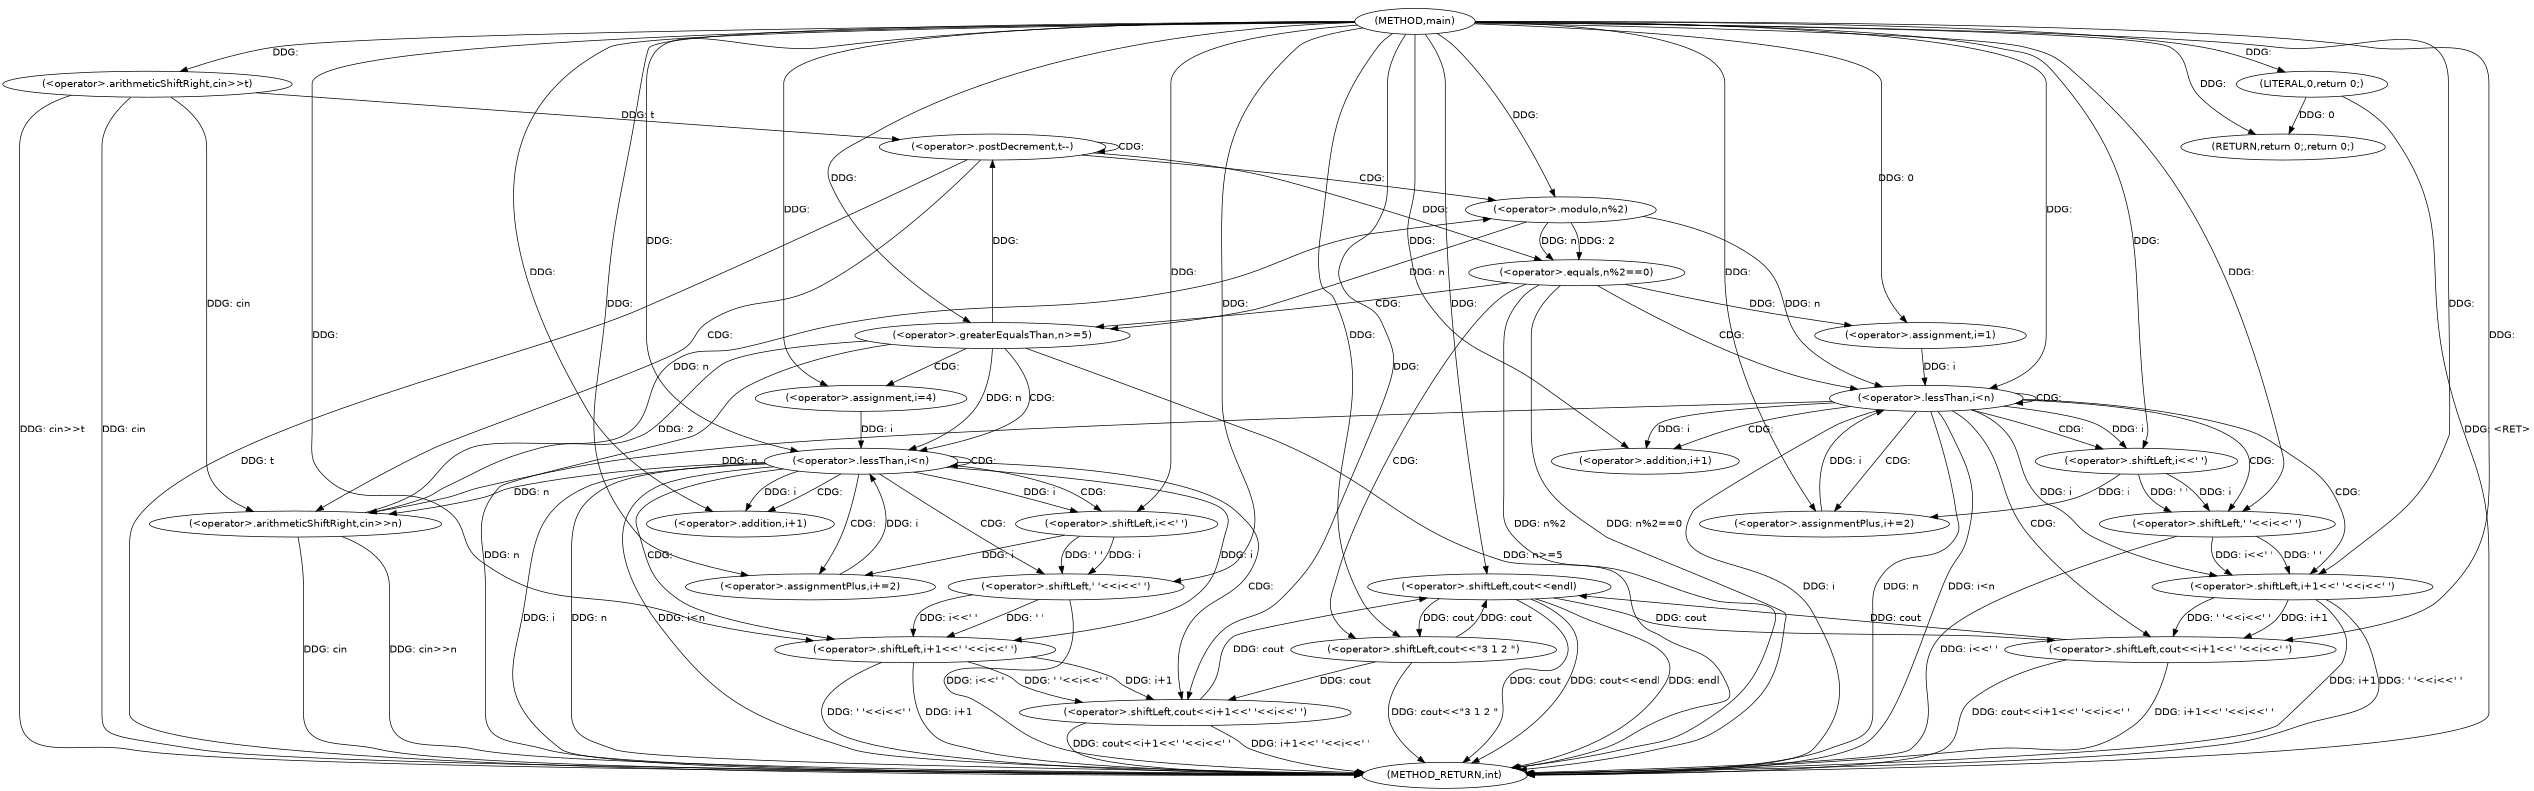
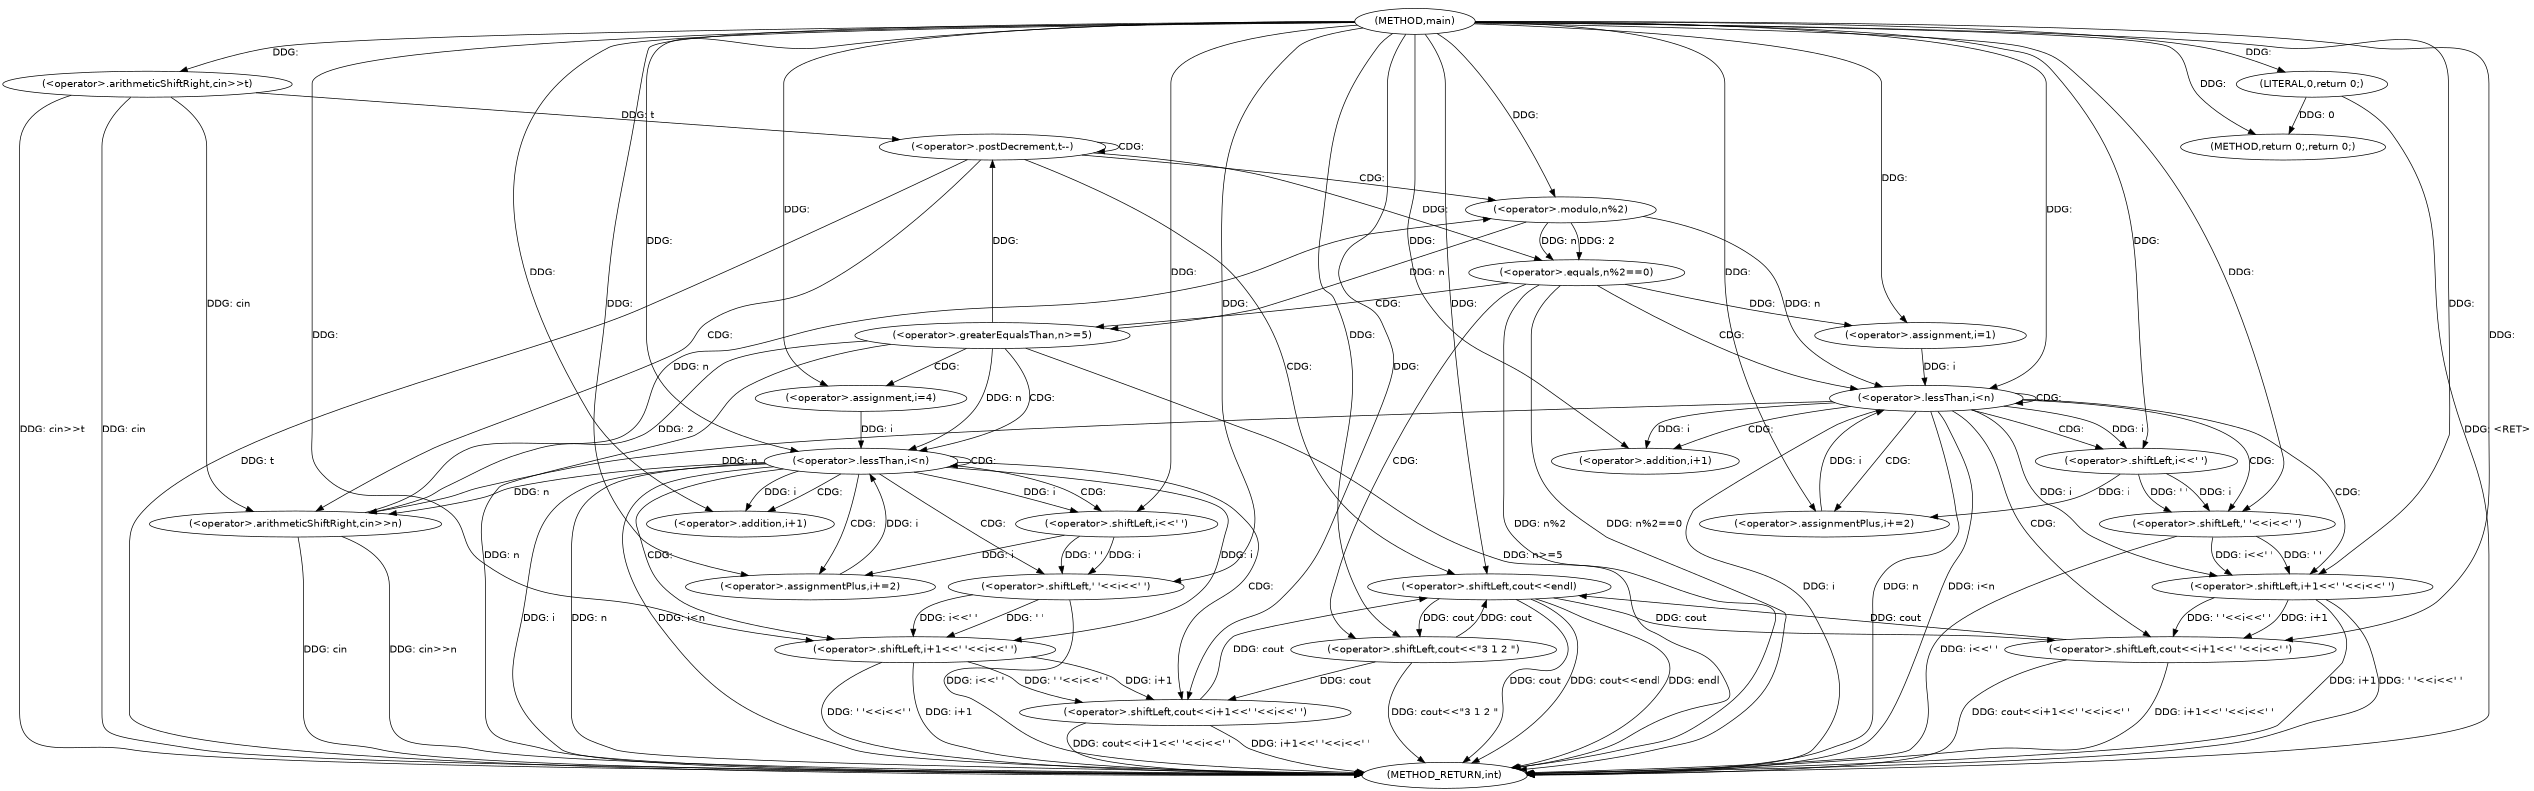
edge "(METHOD,main)" -> "(<operator>.greaterEqualsThan,n>=5)": removed, label "DDG:"
node "(RETURN,return 0;,return 0;)": label "(RETURN,return 0;,return 0;)" -> "(METHOD,return 0;,return 0;)"
edge "(METHOD,main)" -> "(<operator>.assignment,i=1)": label "DDG: 0" -> "DDG: "
edge "(<operator>.postDecrement,t--)" -> "(<operator>.shiftLeft,cout<<endl)": added, label "CDG:"
